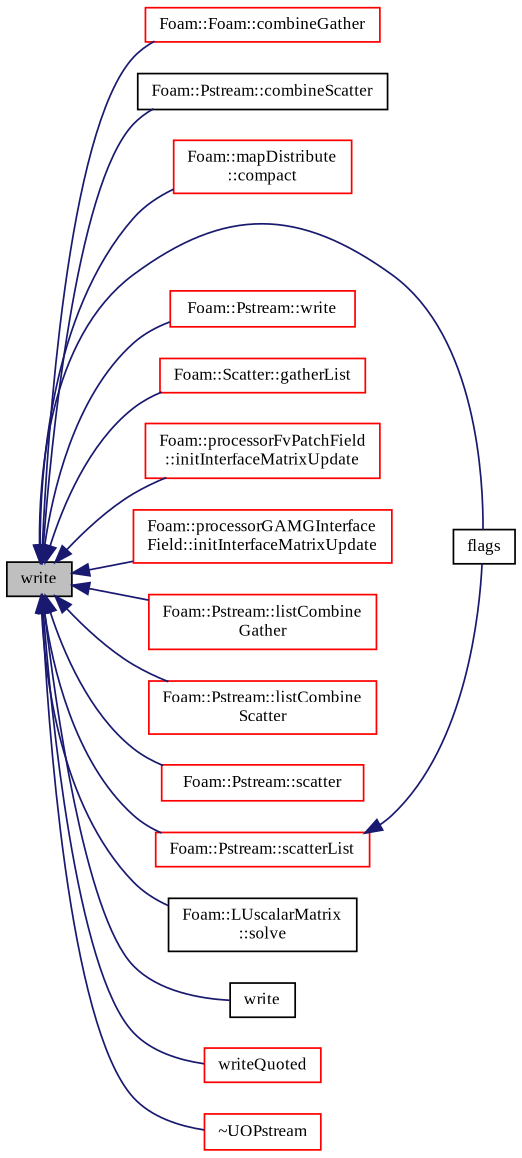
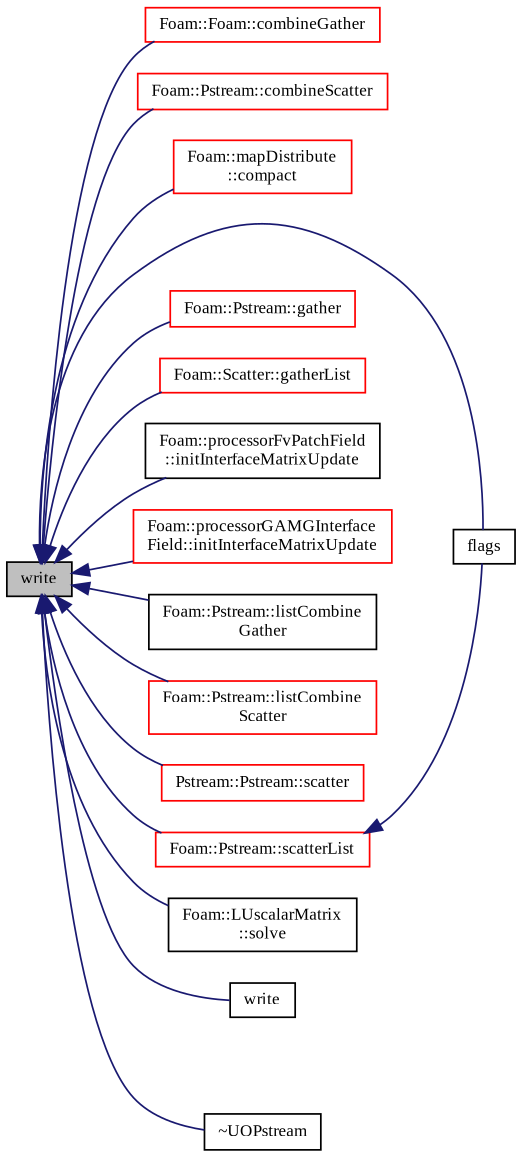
node "Foam::Pstream::combineScatter": color black -> red
node "Foam::Pstream::write": label "Foam::Pstream::write" -> "Foam::Pstream::gather"
node "Foam::processorFvPatchField ::initInterfaceMatrixUpdate": color red -> black
node "Foam::Pstream::listCombine Gather": color red -> black
node "Foam::Pstream::scatter": label "Foam::Pstream::scatter" -> "Pstream::Pstream::scatter"
node "writeQuoted": removed
node "~UOPstream": color red -> black
